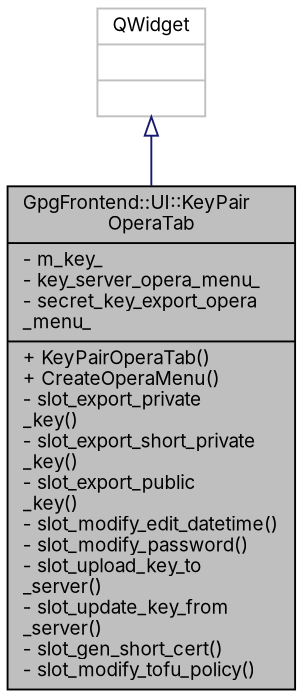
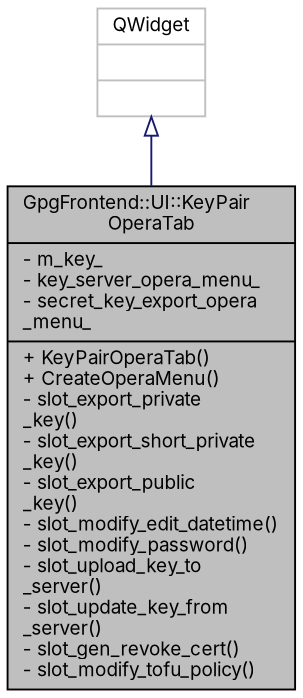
node "GpgFrontend::UI::KeyPair": text "- slot_gen_short_cert()" -> "- slot_gen_revoke_cert()"
